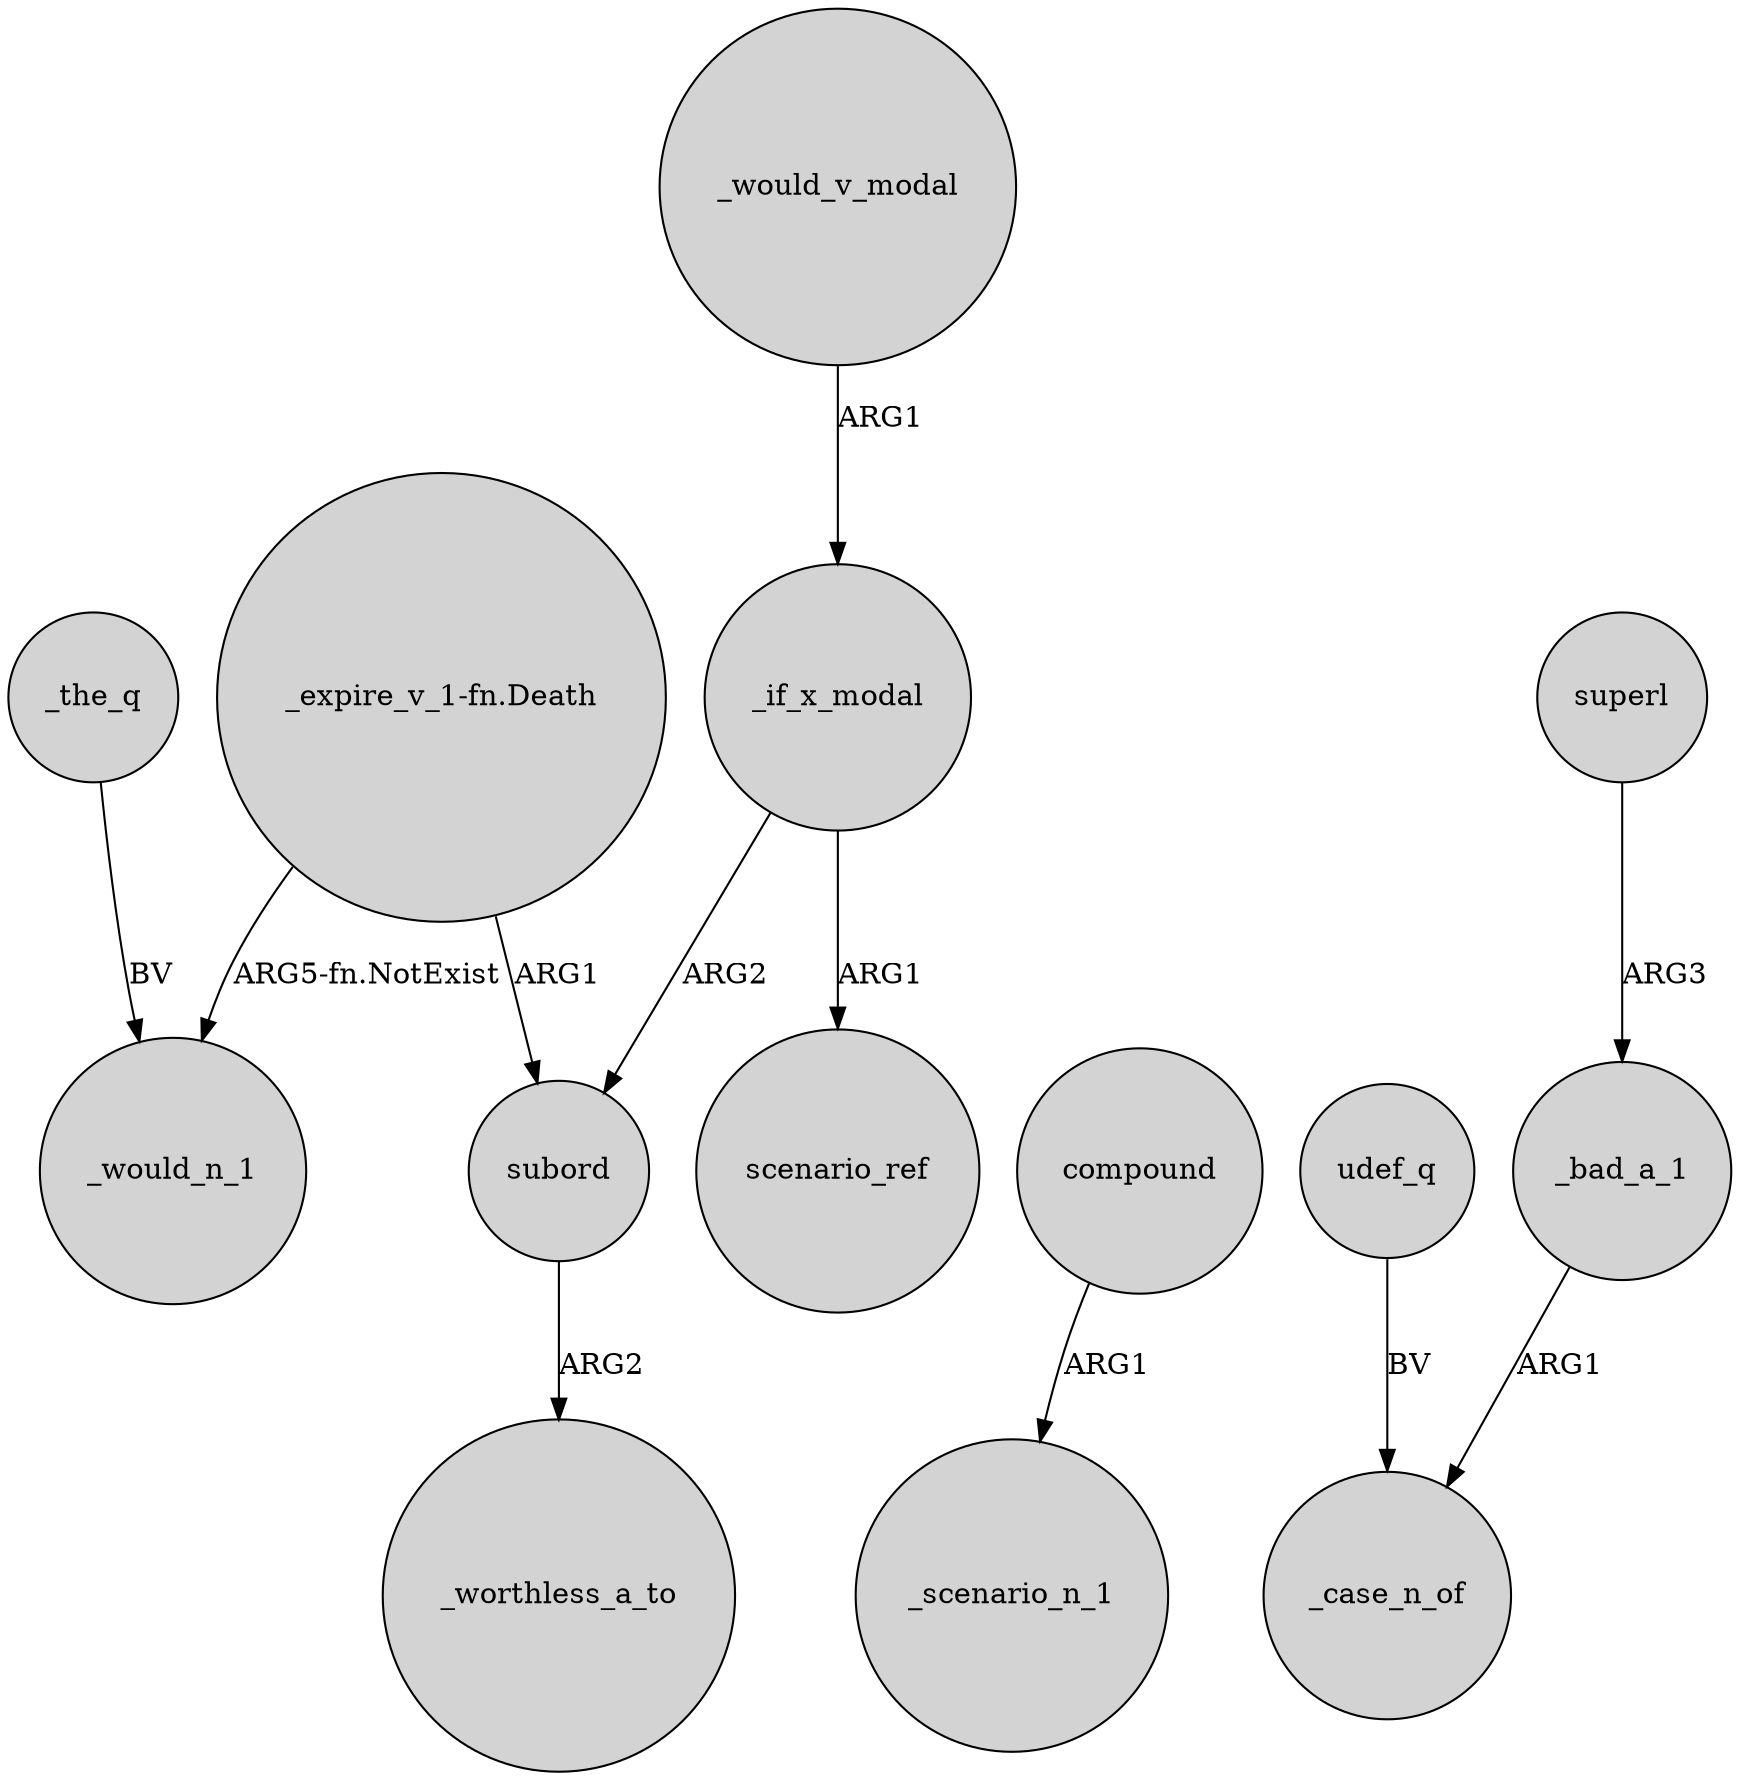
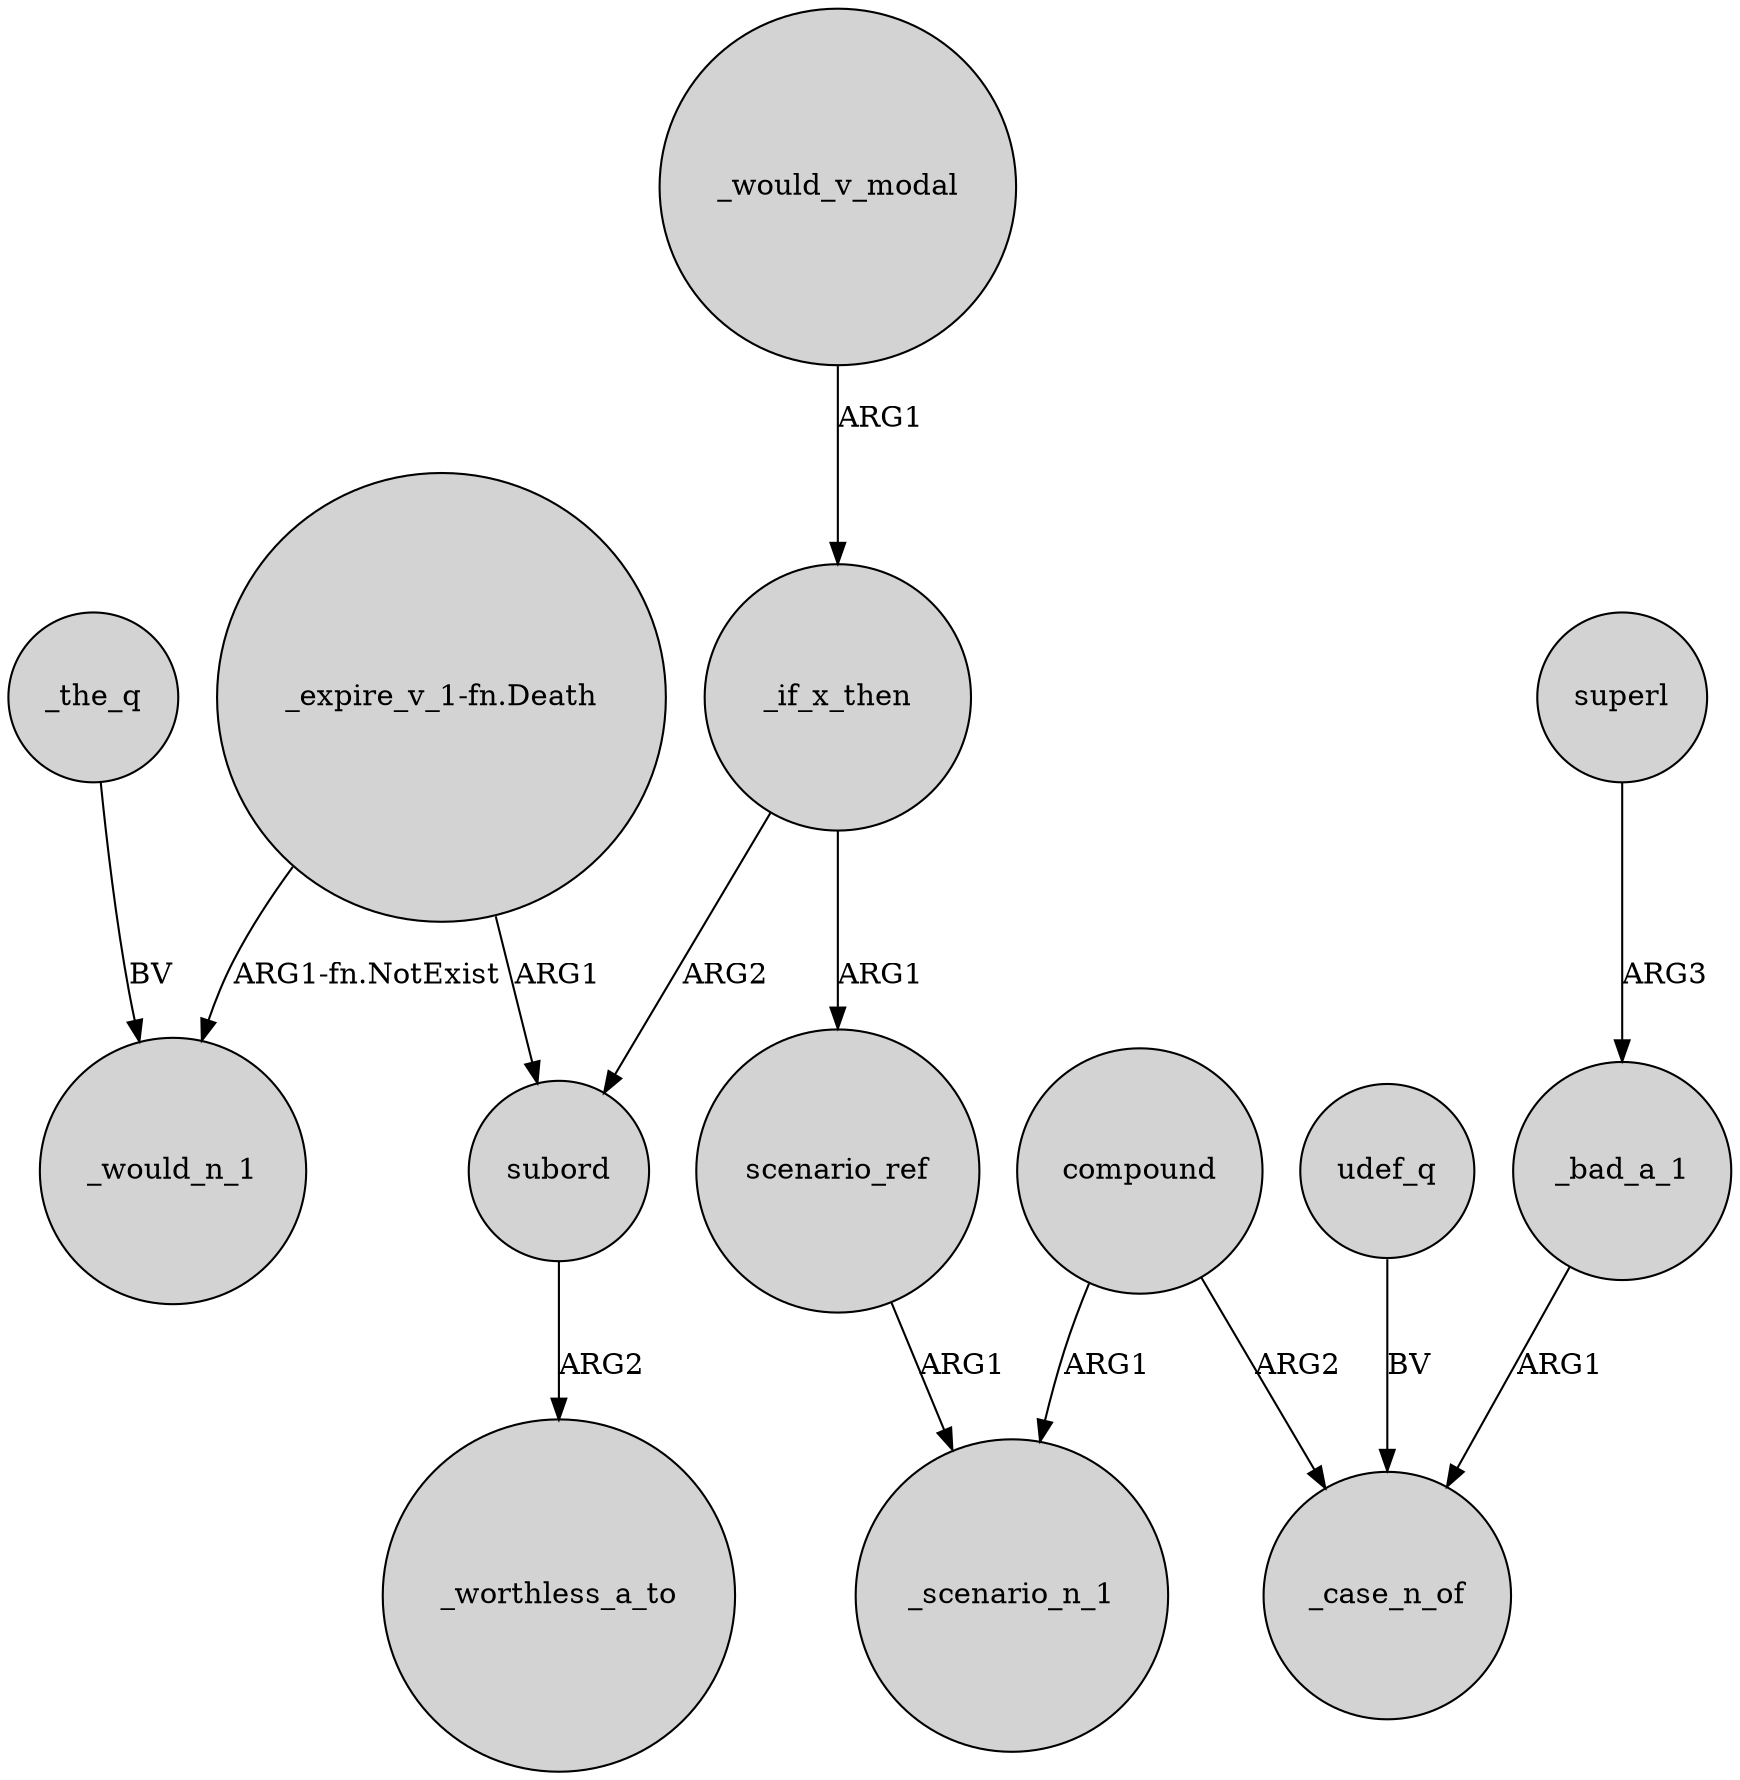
node "_if_x_modal": label "_if_x_modal" -> "_if_x_then"
edge "_expire_v_1-fn.Death" -> "_would_n_1": label "ARG5-fn.NotExist" -> "ARG1-fn.NotExist"
edge "scenario_ref" -> "_scenario_n_1": added, label "ARG1"
edge "compound" -> "_case_n_of": added, label "ARG2"
